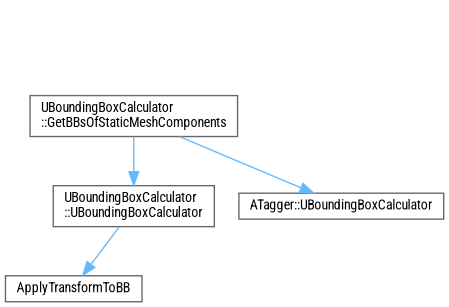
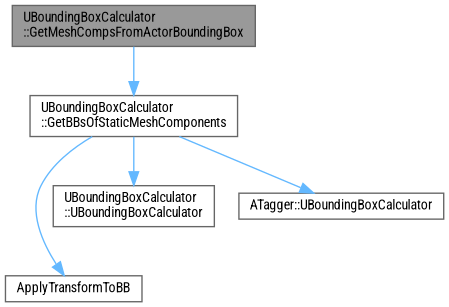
node "UBoundingBoxCalculator ::GetMeshCompsFromActorBoundingBox": added
edge "UBoundingBoxCalculator ::UBoundingBoxCalculator" -> "ApplyTransformToBB": now "UBoundingBoxCalculator ::GetBBsOfStaticMeshComponents" -> "ApplyTransformToBB"
